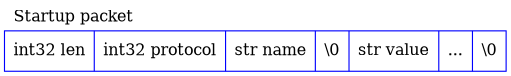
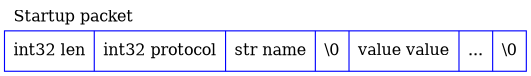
node "int32 len": text "str value" -> "value value"
